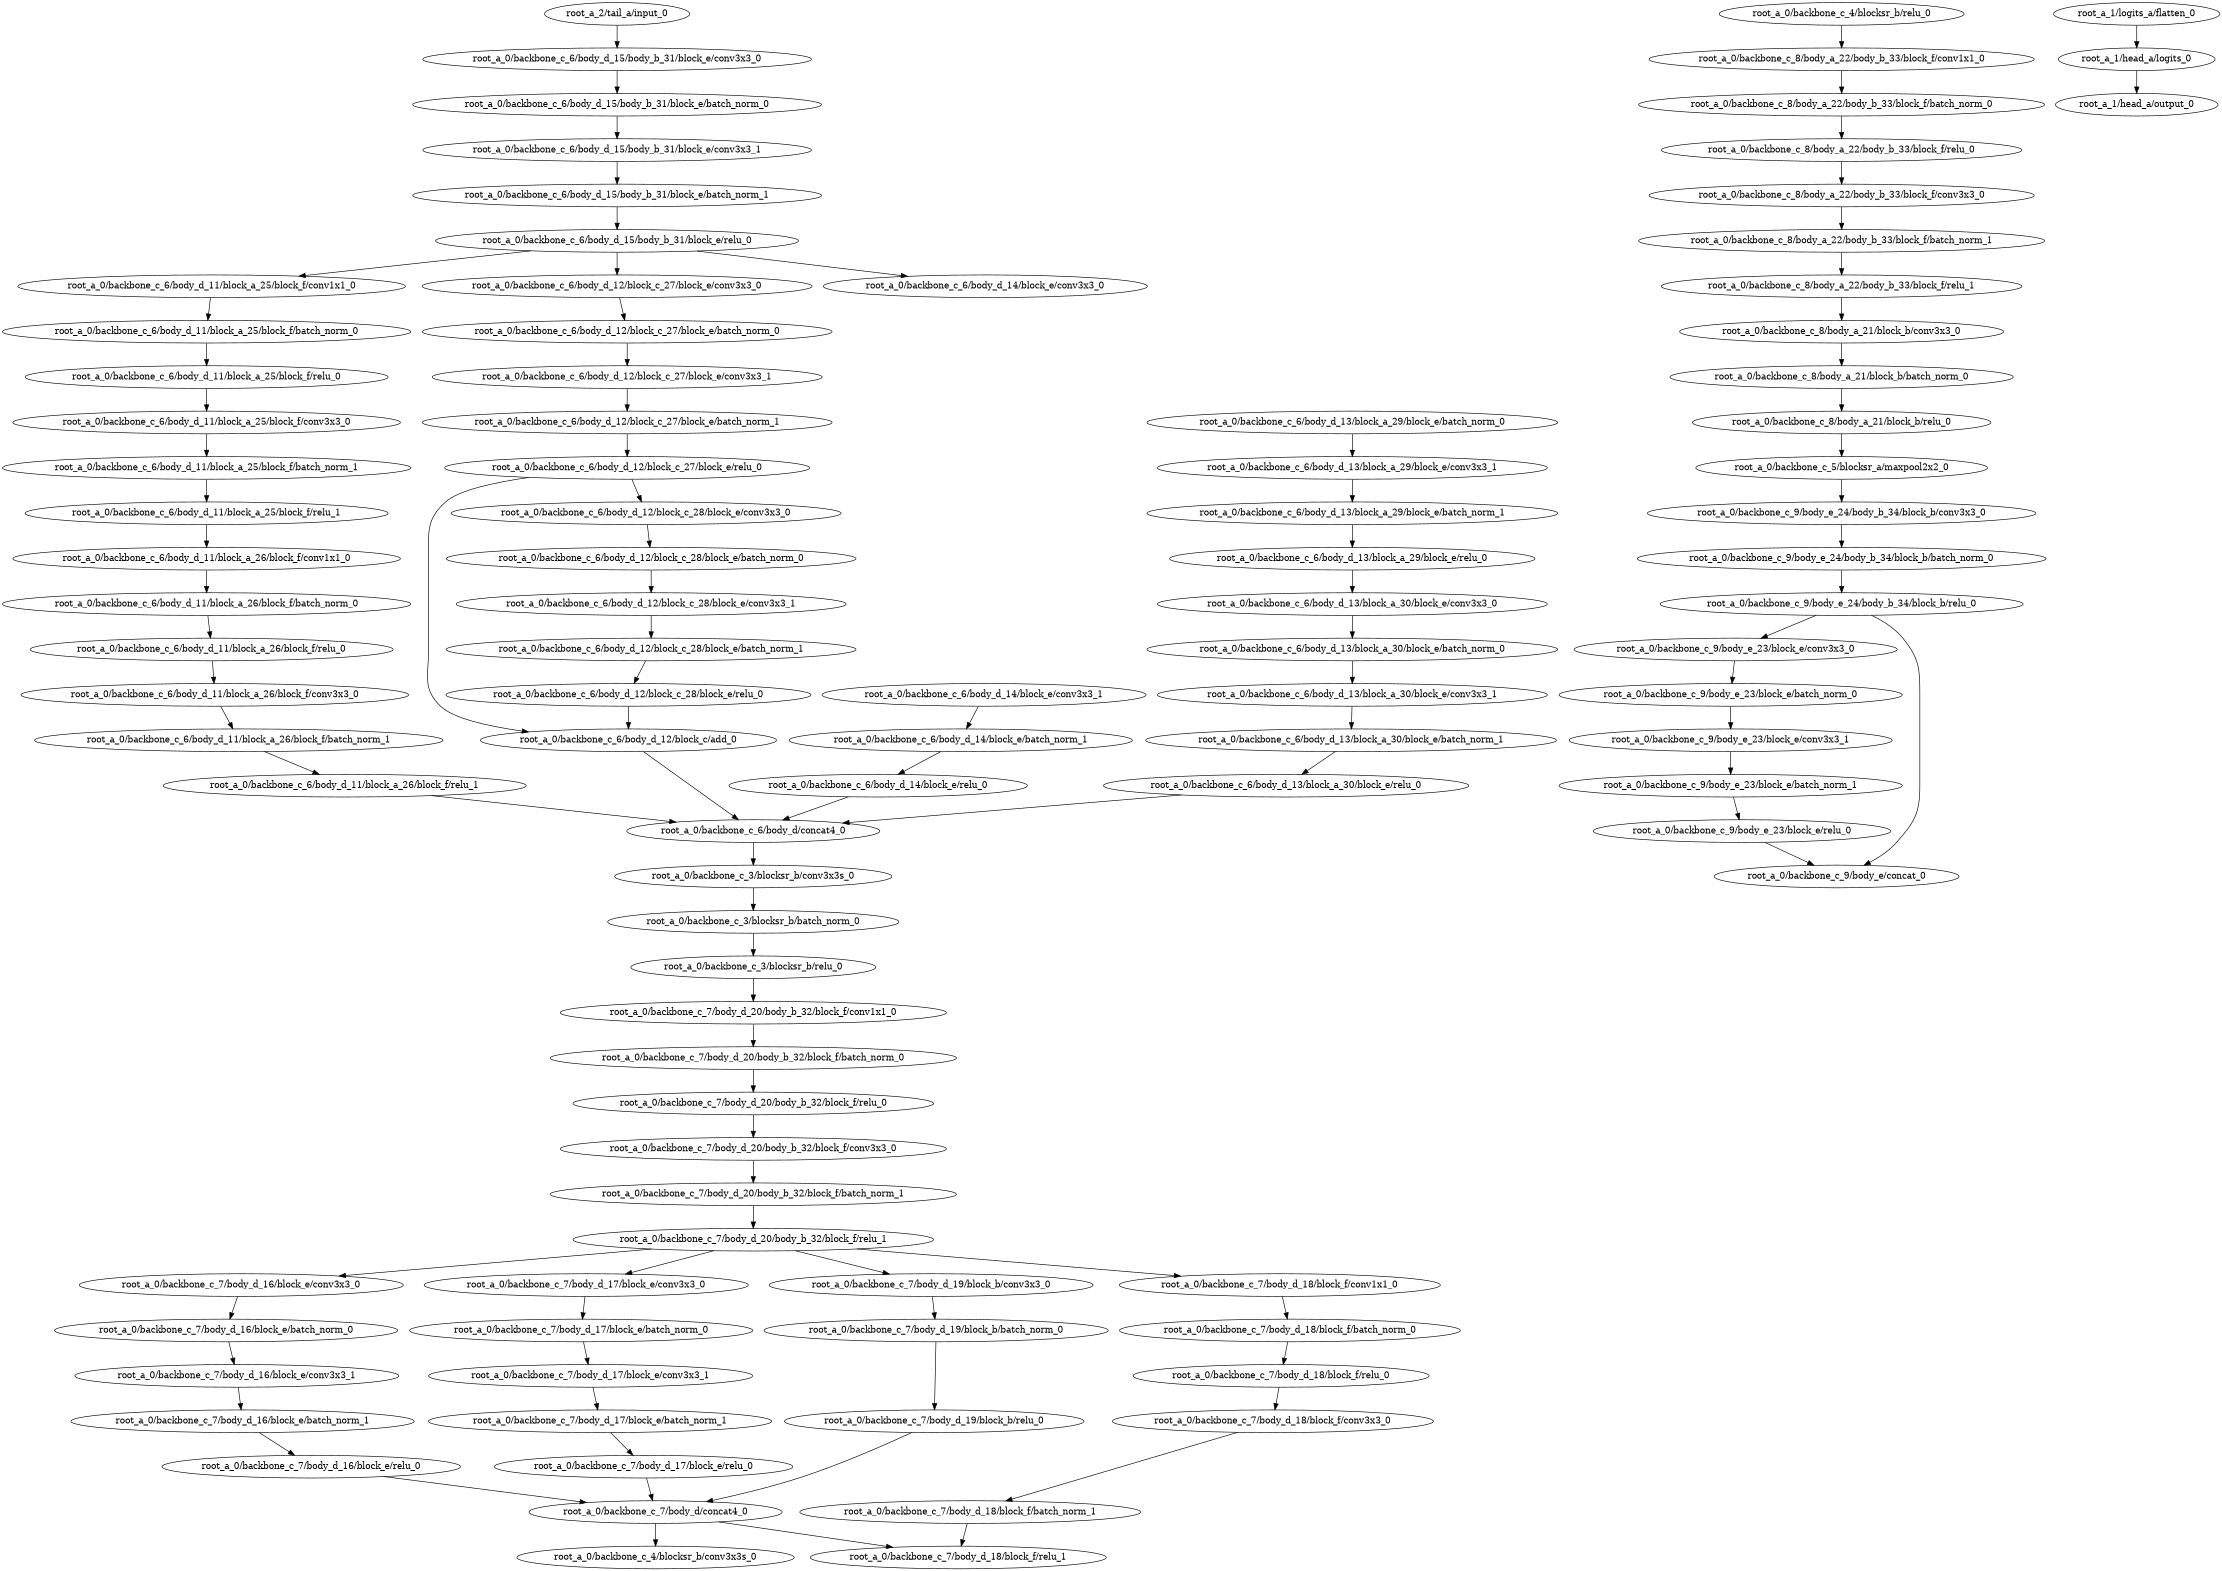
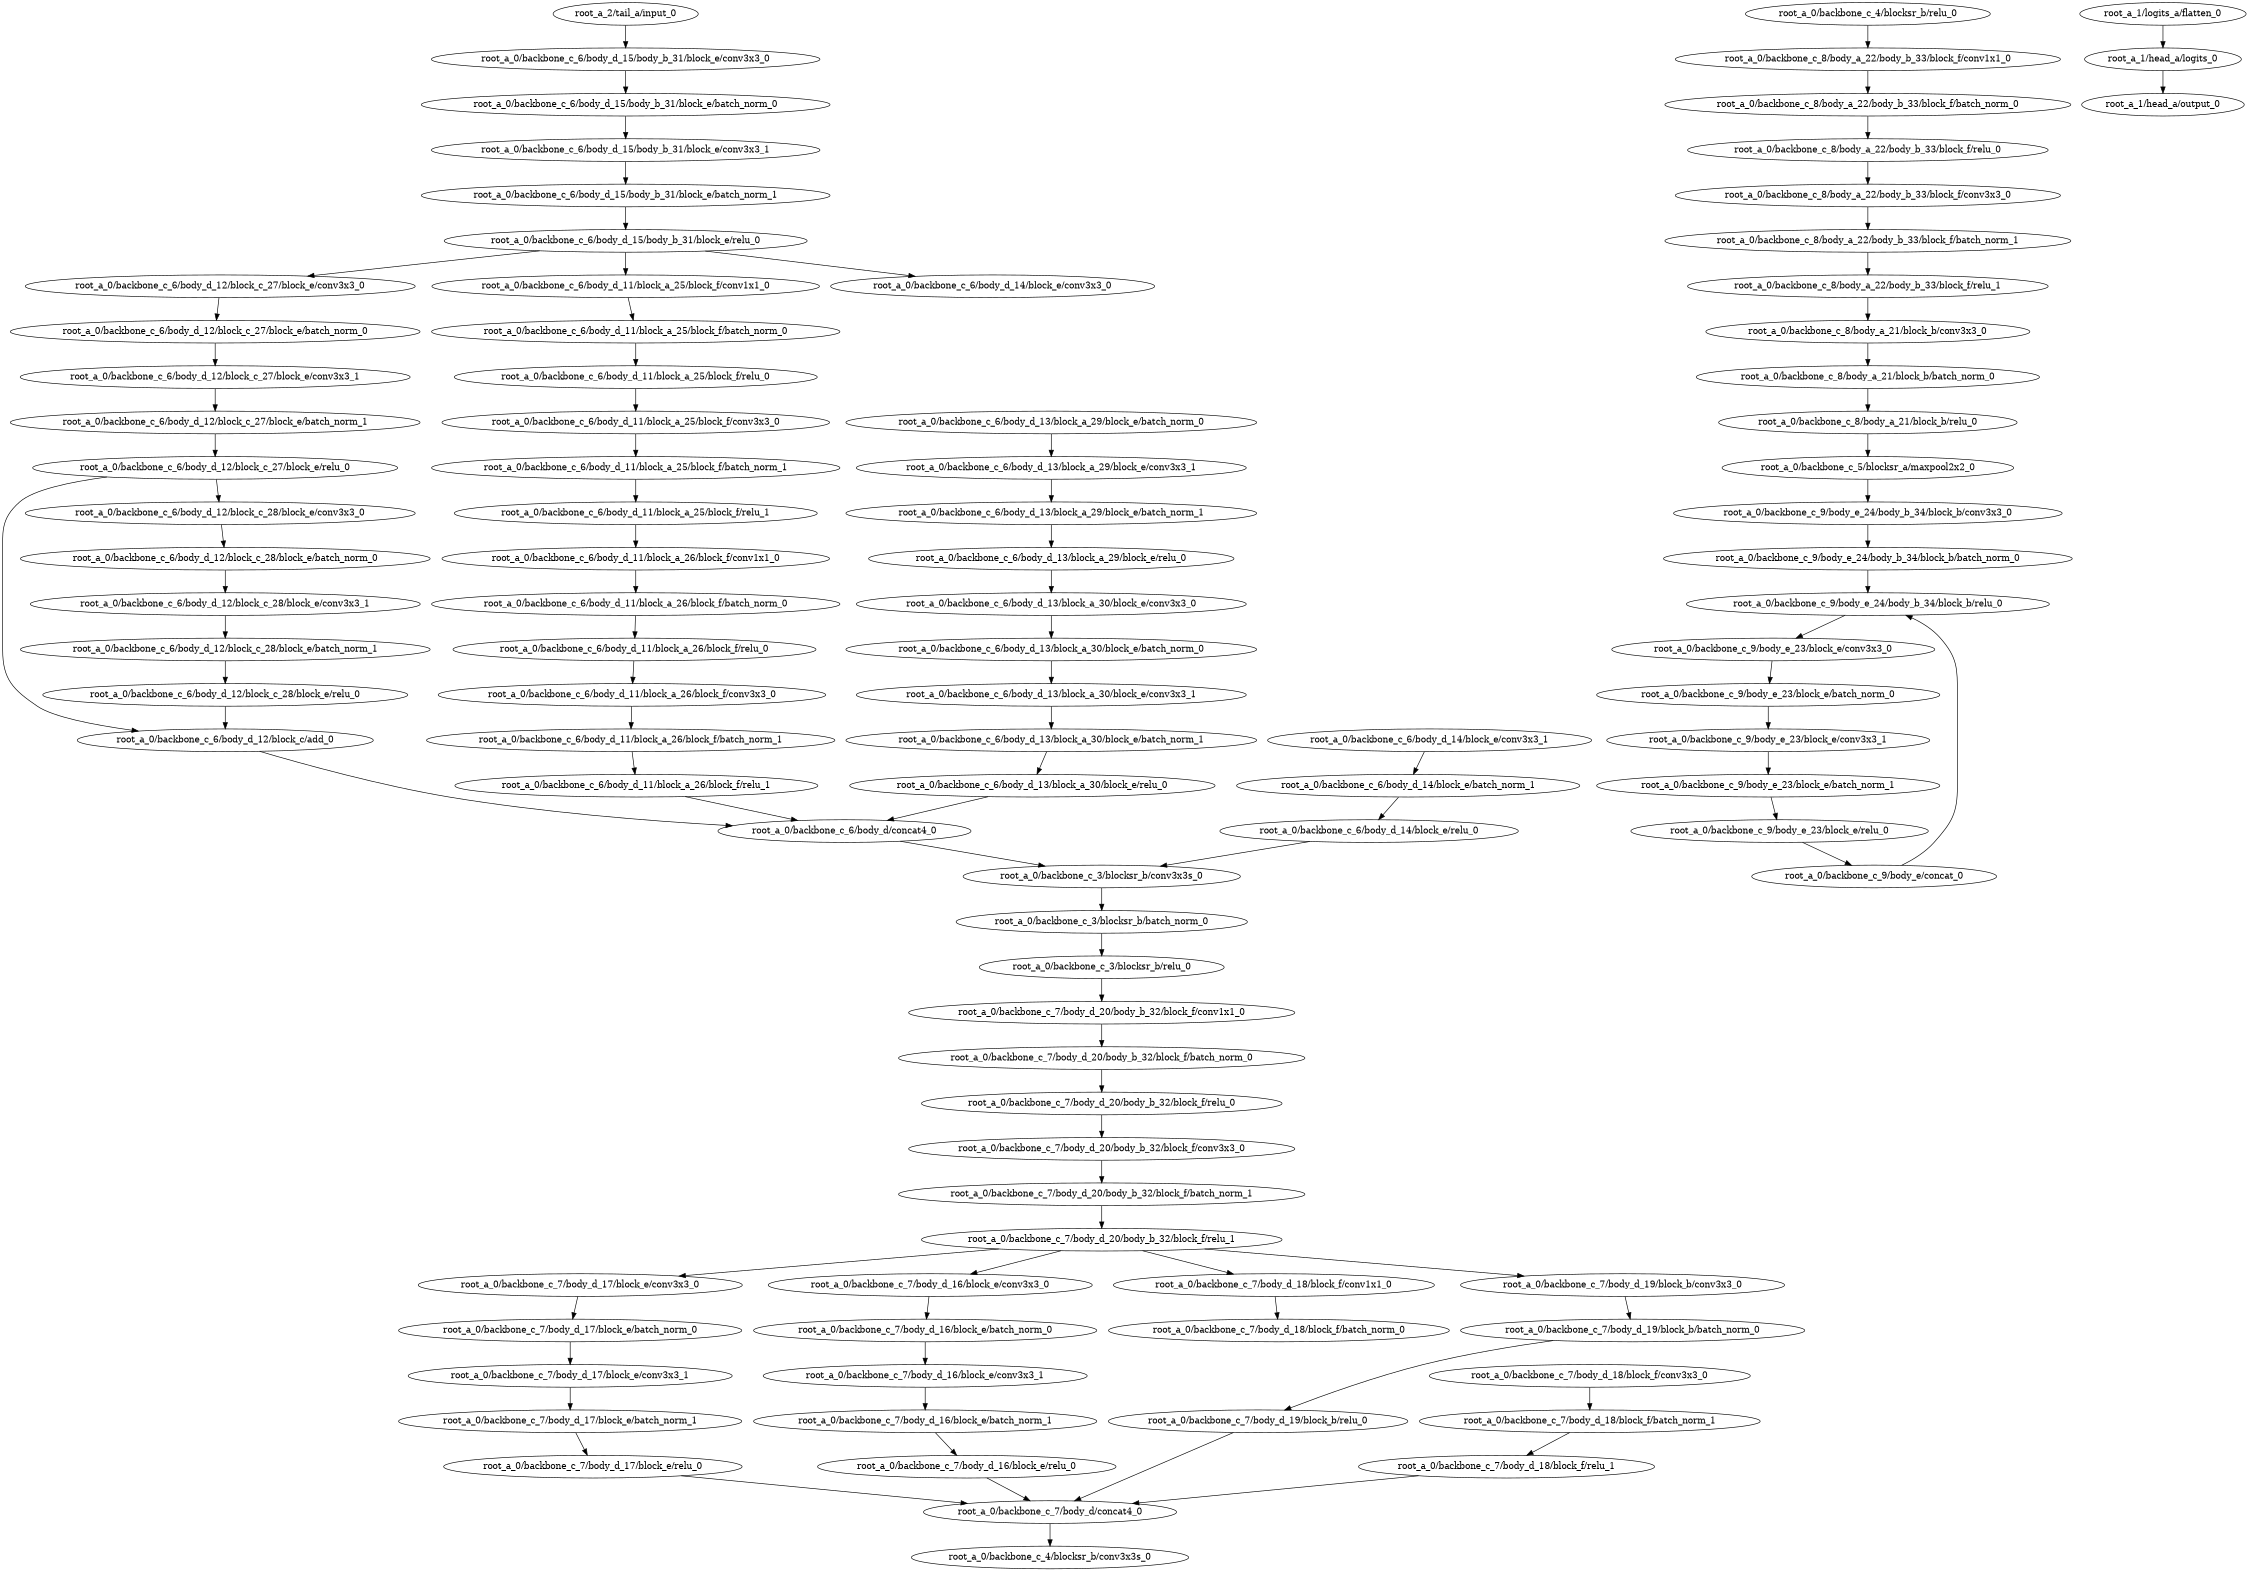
edge "root_a_0/backbone_c_9/body_e_24/body_b_34/block_b/relu_0" -> "root_a_0/backbone_c_9/body_e/concat_0": reversed
edge "root_a_0/backbone_c_6/body_d_14/block_e/relu_0" -> "root_a_0/backbone_c_6/body_d/concat4_0": now "root_a_0/backbone_c_6/body_d_14/block_e/relu_0" -> "root_a_0/backbone_c_3/blocksr_b/conv3x3s_0"
node "root_a_0/backbone_c_7/body_d_18/block_f/relu_0": removed
edge "root_a_0/backbone_c_7/body_d/concat4_0" -> "root_a_0/backbone_c_7/body_d_18/block_f/relu_1": reversed
